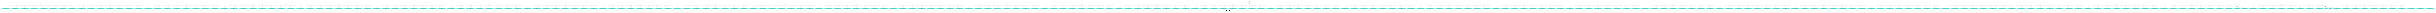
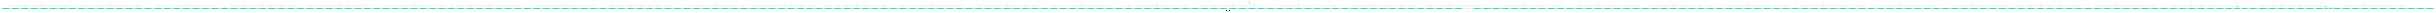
node "776:BL tmp_ca_state_new[17] = update_rule_reg[7];": fillcolor turquoise -> lightcyan
